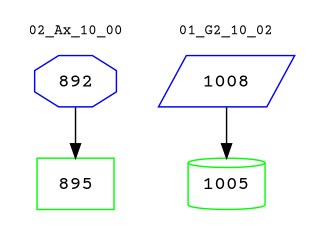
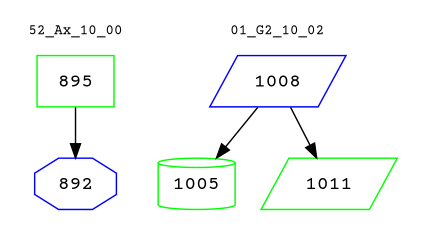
cluster "02_Ax_10_00": label "02_Ax_10_00" -> "52_Ax_10_00"
edge "892" -> "895": reversed
node "1011": added
